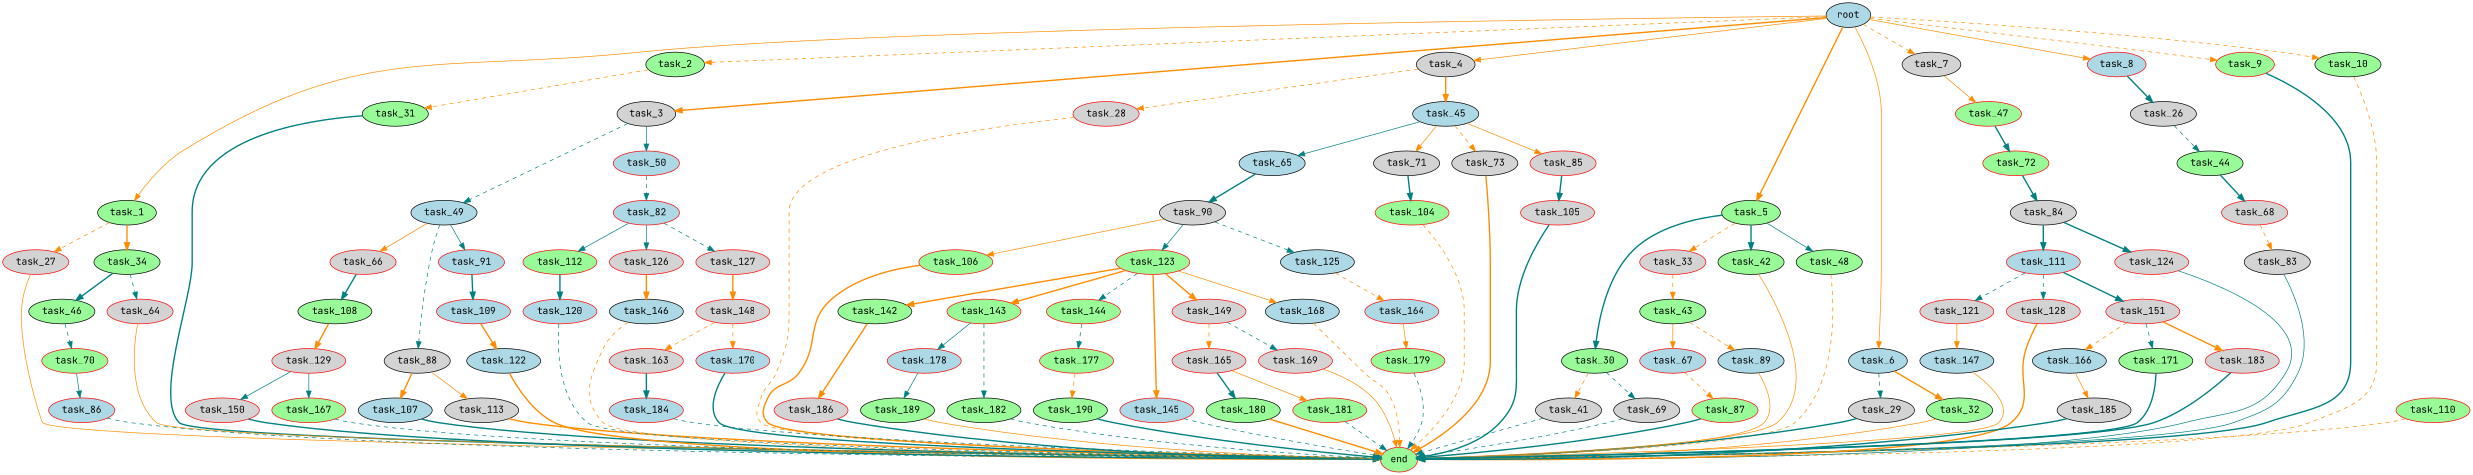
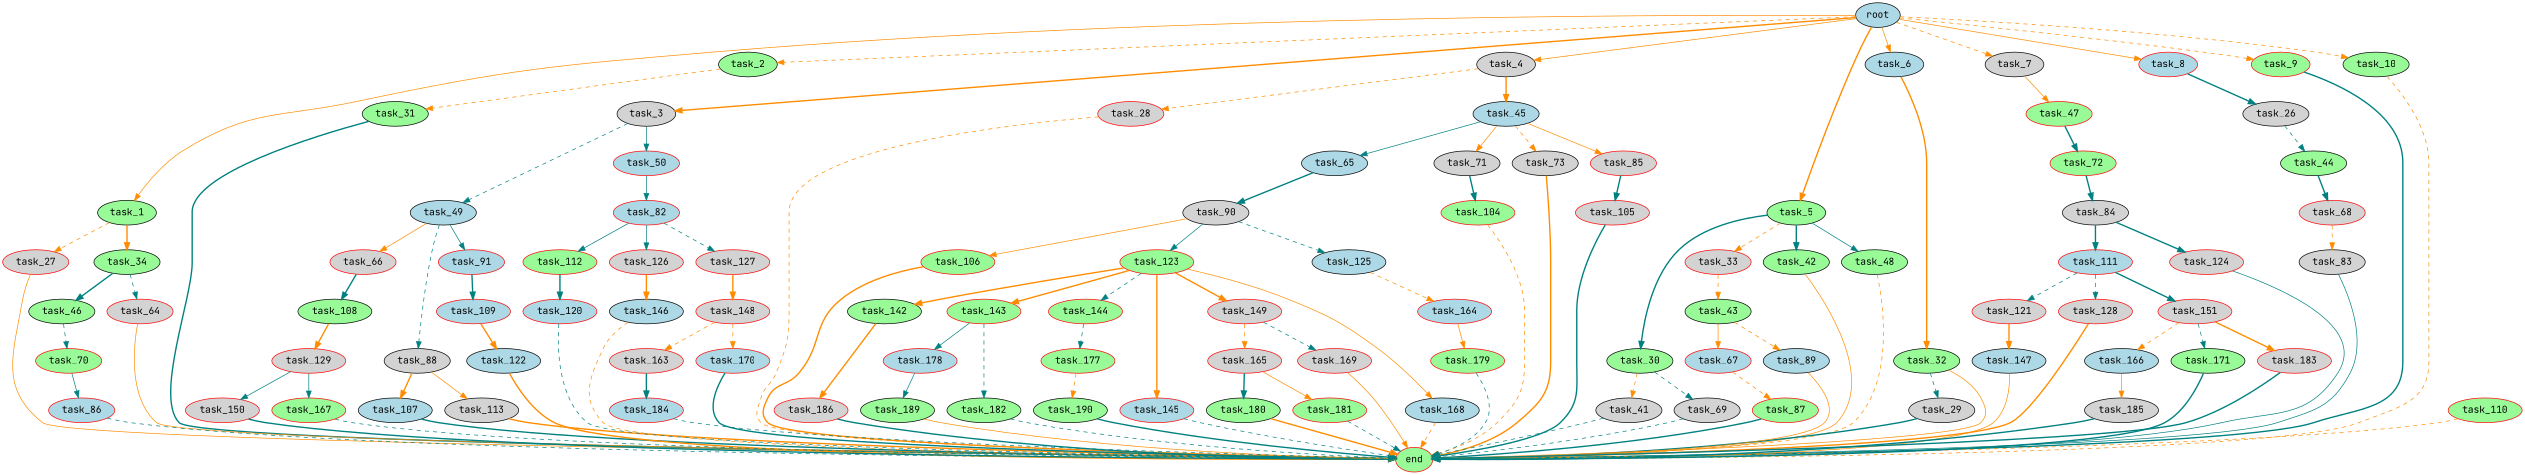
edge "task_50" -> "task_82": style dashed -> solid
edge "task_121" -> "task_147": style solid -> bold
edge "task_6" -> "task_29": now "task_32" -> "task_29"
